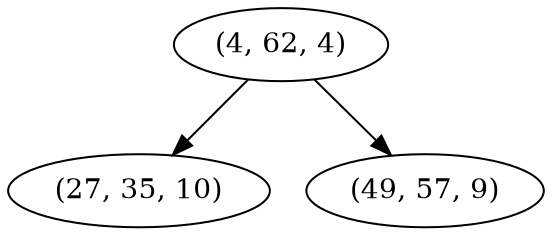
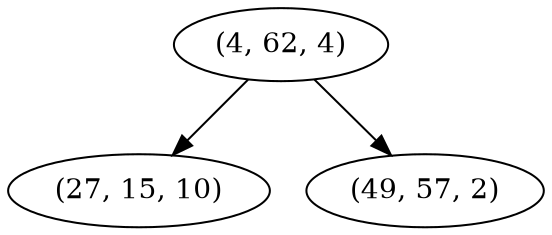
node "(27, 35, 10)": label "(27, 35, 10)" -> "(27, 15, 10)"
node "(49, 57, 9)": label "(49, 57, 9)" -> "(49, 57, 2)"
